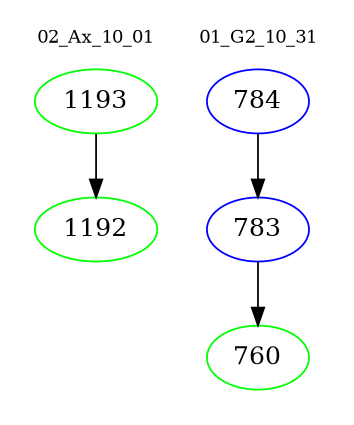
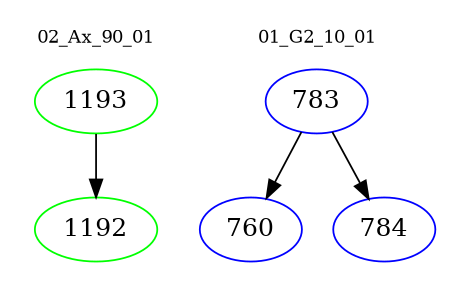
cluster "02_Ax_10_01": label "02_Ax_10_01" -> "02_Ax_90_01"
cluster "01_G2_10_31": label "01_G2_10_31" -> "01_G2_10_01"
edge "784" -> "783": reversed
node "760": color green -> blue
